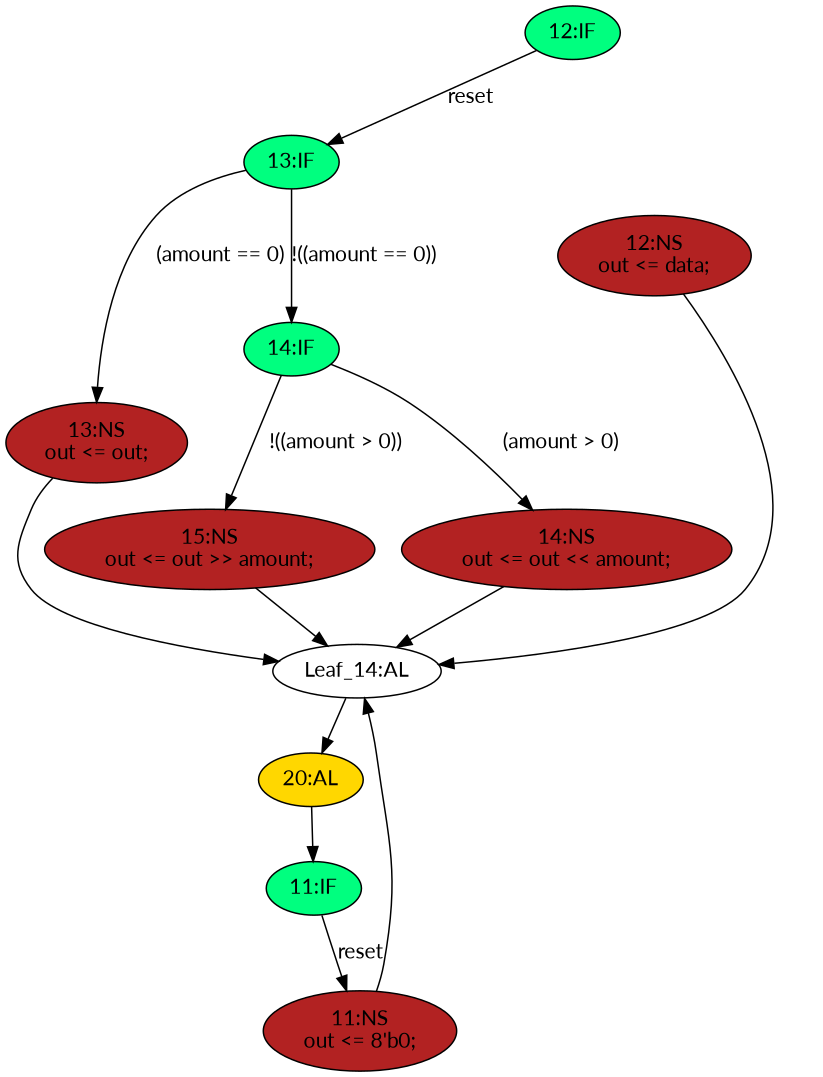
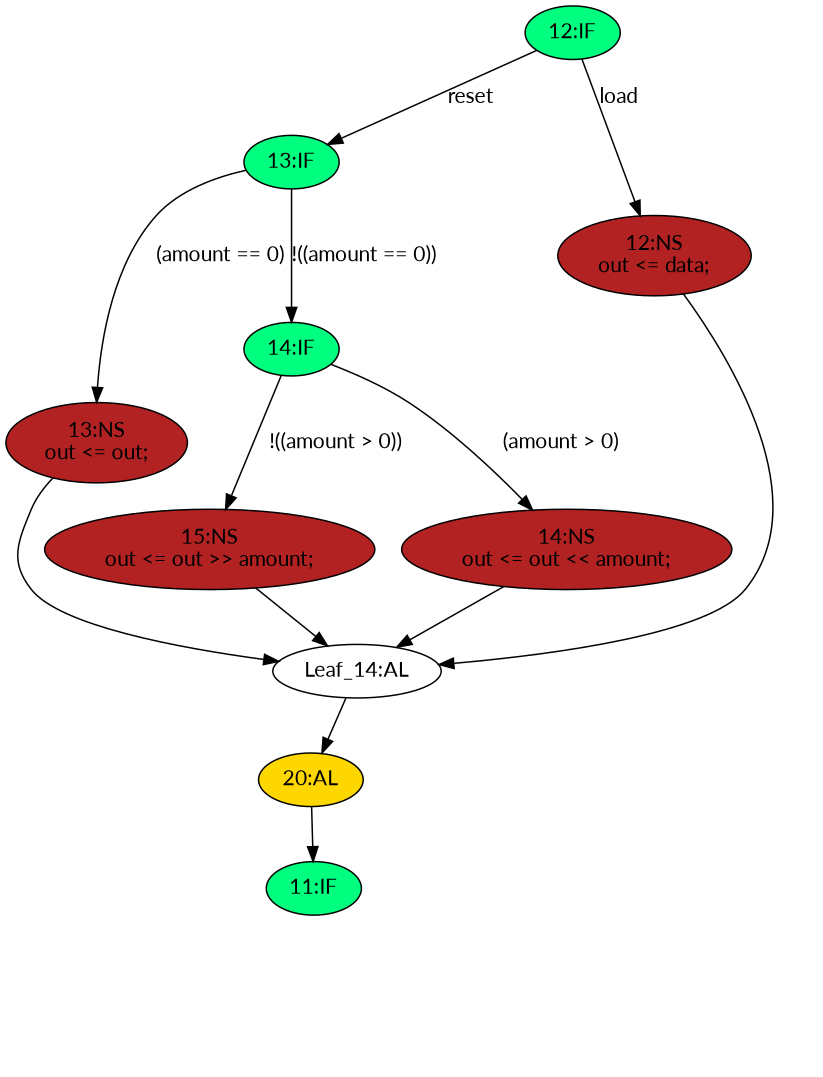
edge "12:IF" -> "12:NS out <= data;": added, label "load"
node "11:NS out <= 8'b0;": removed
